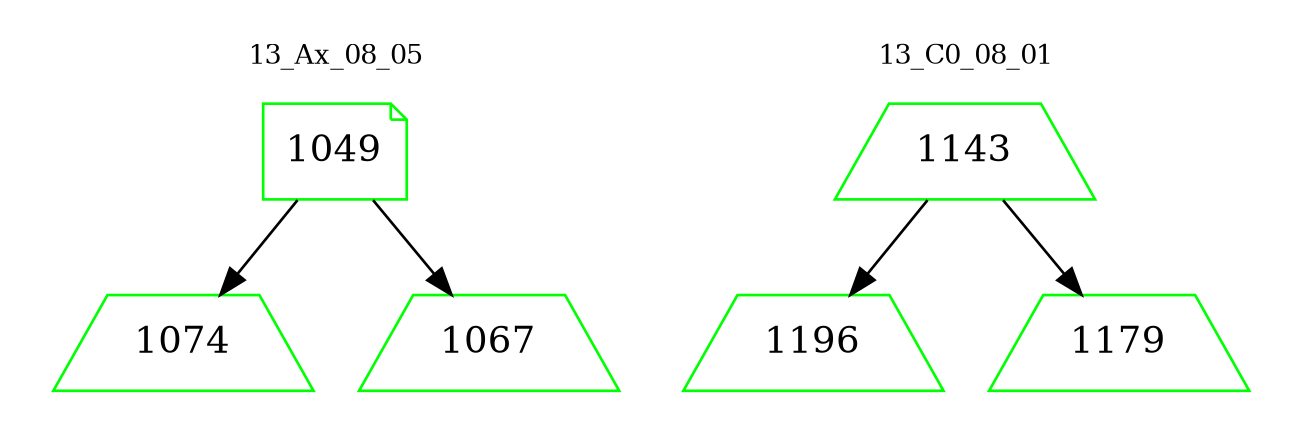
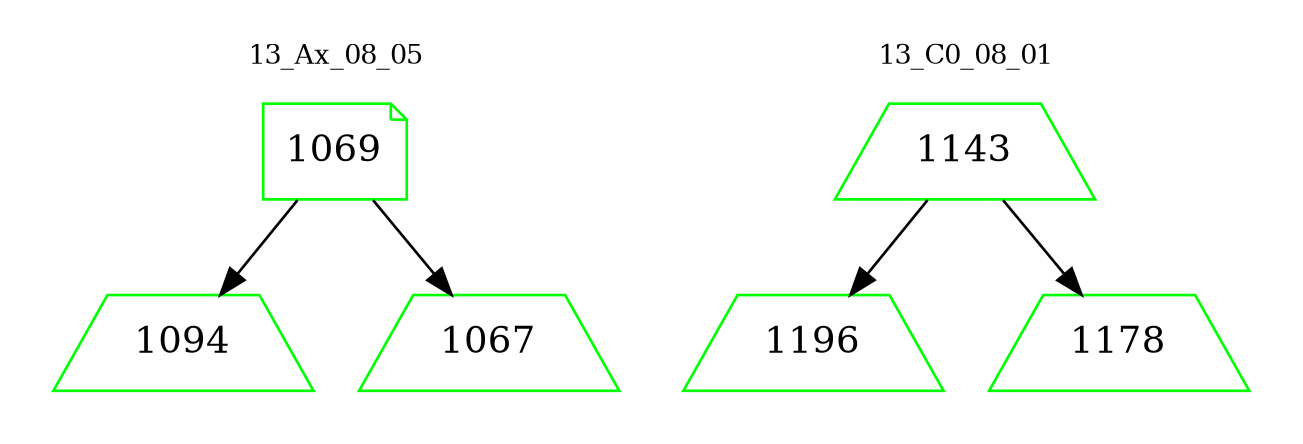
node "1049": label "1049" -> "1069"
node "1074": label "1074" -> "1094"
node "1179": label "1179" -> "1178"
